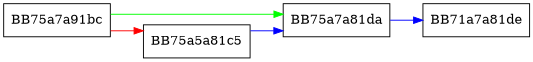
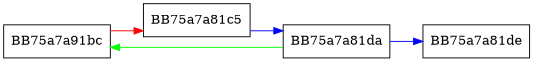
edge "BB75a7a91bc" -> "BB75a7a81da": reversed
node "BB71a7a81de": label "BB71a7a81de" -> "BB75a7a81de"
node "BB75a5a81c5": label "BB75a5a81c5" -> "BB75a7a81c5"
